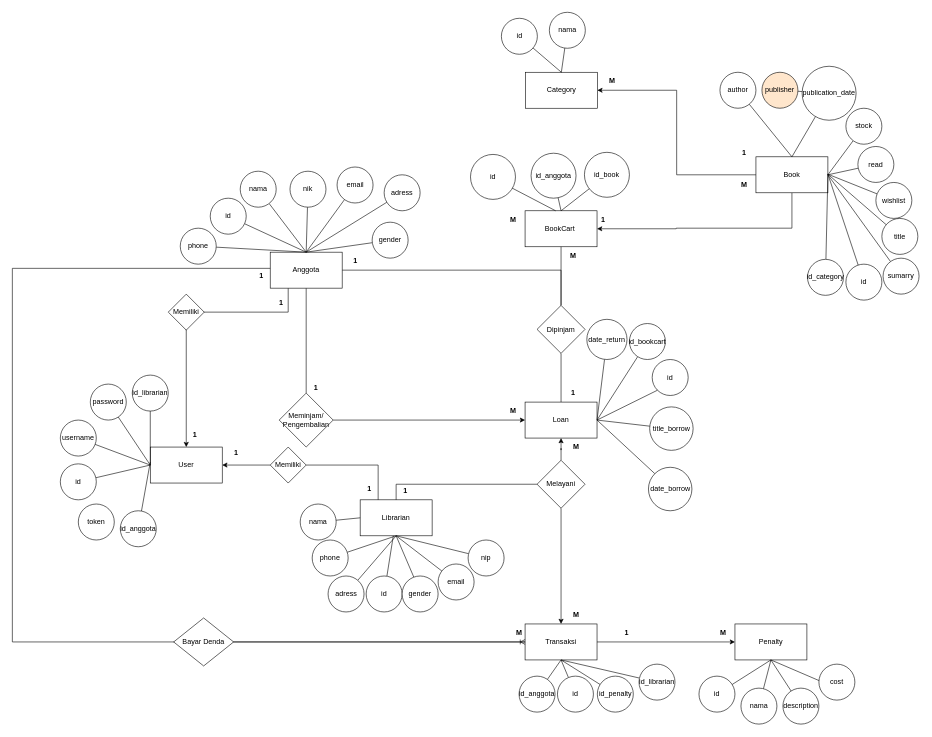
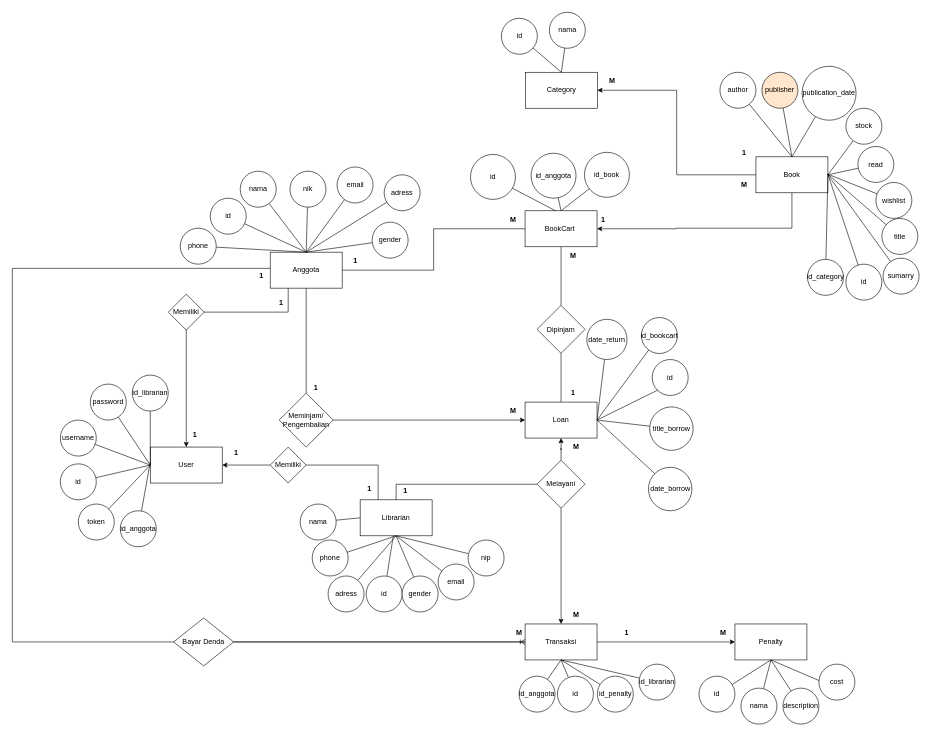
edge "publisher" -- "publication_date": now "publisher" -- "Book"
edge "Anggota" -- "Dipinjam": now "Anggota" -- "BookCart"
node "id_bookcart": moved (648, 342) -> (660, 336)
edge "User" -- "token": added
